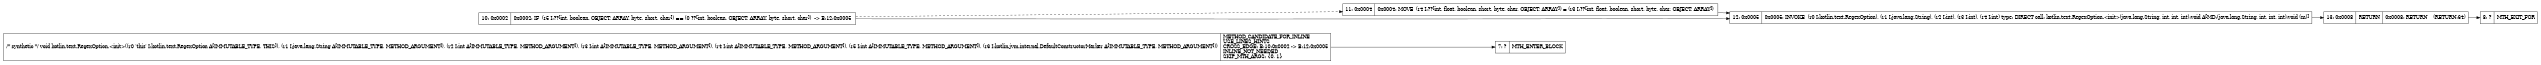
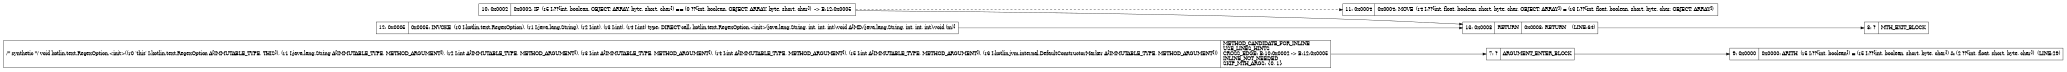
edge "11: 0x0004" -> "12: 0x0005": removed
node "13: 0x0008": text "0x0008: RETURN    (RETURN:64)" -> "0x0008: RETURN    (LINE:64)"
node "8: ?": text "MTH_EXIT_FOR" -> "MTH_EXIT_BLOCK"
edge "10: 0x0002" -> "12: 0x0005": now "10: 0x0002" -> "13: 0x0008"
node "7: ?": text "MTH_ENTER_BLOCK" -> "ARGUMENT_ENTER_BLOCK"
node "9: 0x0000": added
